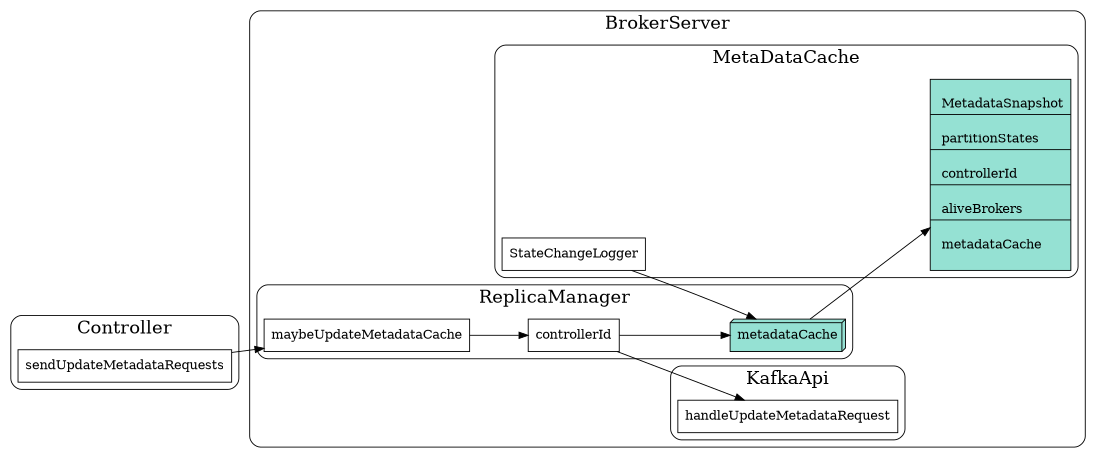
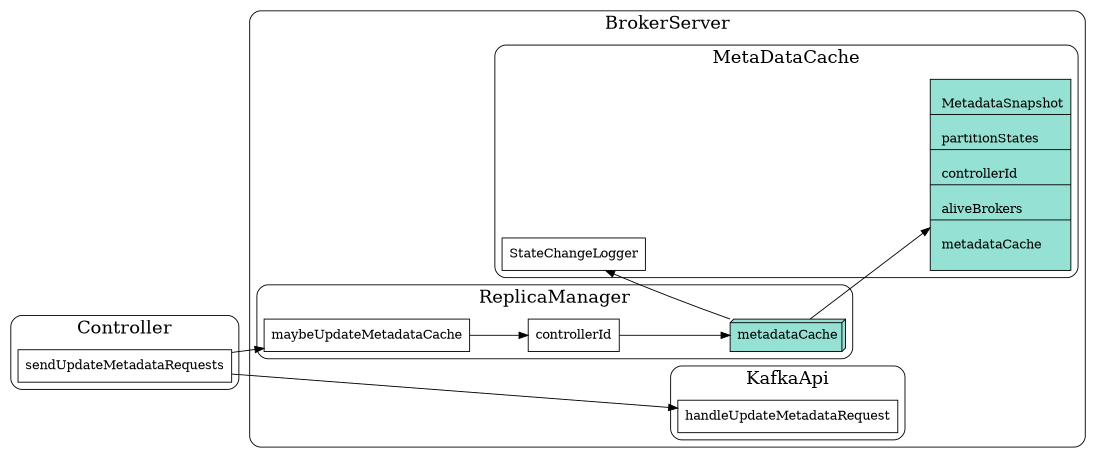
edge "StateChangeLogger" -> "metadataCache": reversed
edge "controllerId" -> "handleUpdateMetadataRequest": now "sendUpdateMetadataRequests" -> "handleUpdateMetadataRequest"
